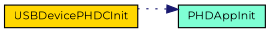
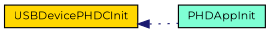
edge "USBDevicePHDCInit" -> "PHDAppInit": reversed
